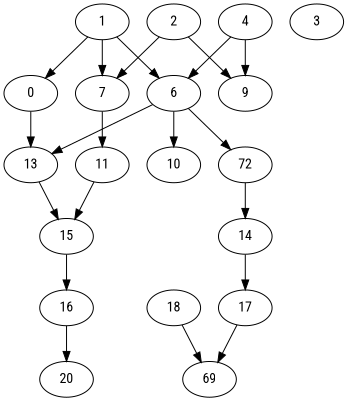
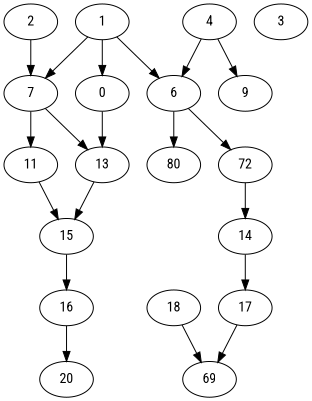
edge "2" -> "9": removed
edge "6" -> "13": now "7" -> "13"
node "10": label "10" -> "80"
